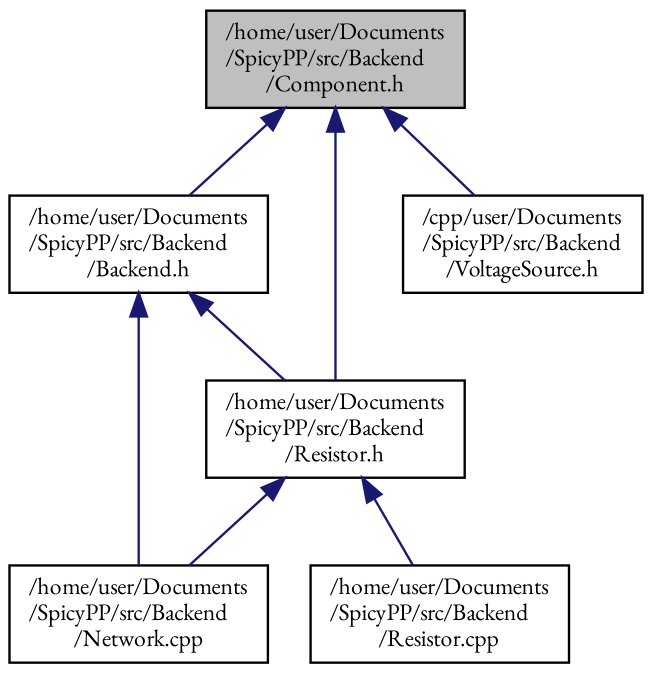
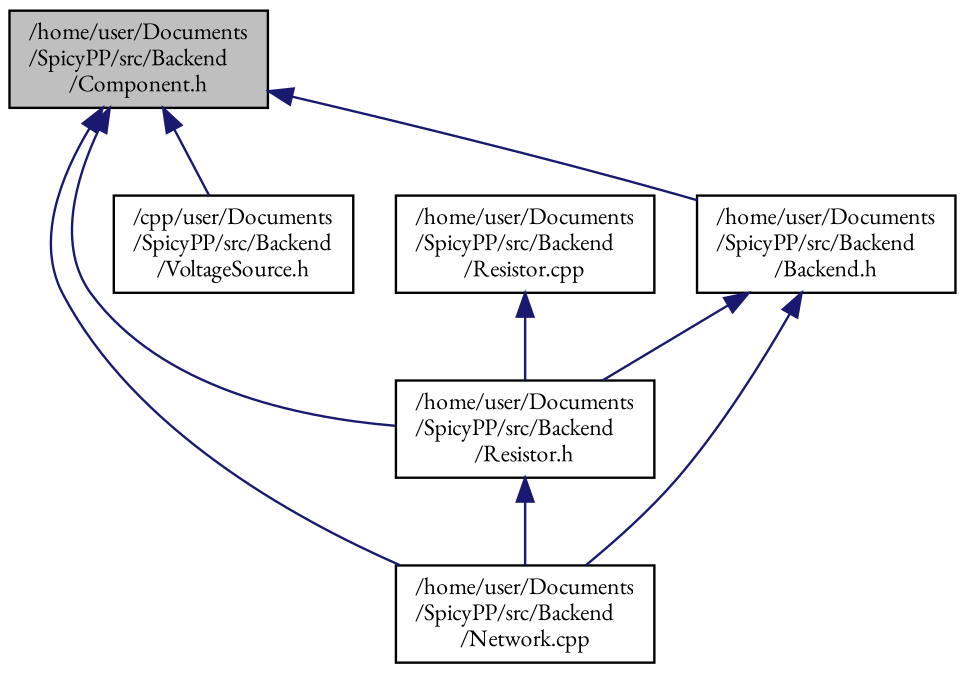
edge "/home/user/Documents /SpicyPP/src/Backend /Network.cpp" -> "/home/user/Documents /SpicyPP/src/Backend /Component.h": added
edge "/home/user/Documents /SpicyPP/src/Backend /Resistor.cpp" -> "/home/user/Documents /SpicyPP/src/Backend /Resistor.h": reversed
